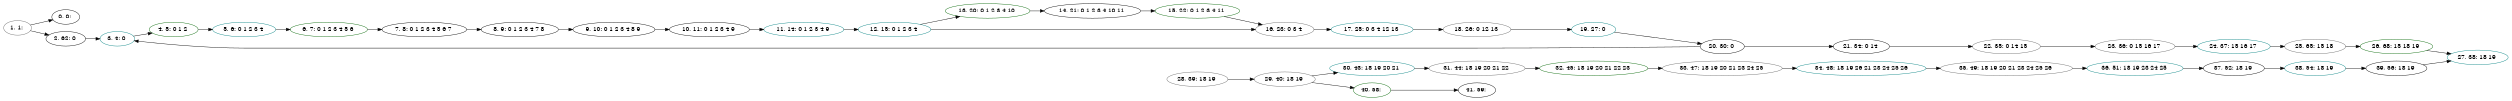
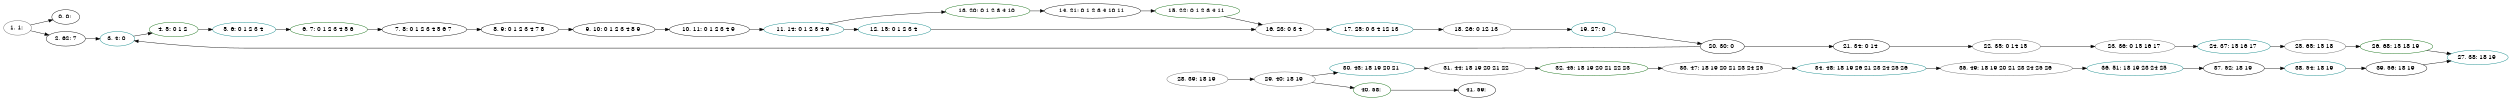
edge "12, 15: 0 1 2 3 4" -> "13, 20: 0 1 2 3 4 10": now "11, 14: 0 1 2 3 4 9" -> "13, 20: 0 1 2 3 4 10"
node "2, 62: 0": label "2, 62: 0" -> "2, 62: 7"
